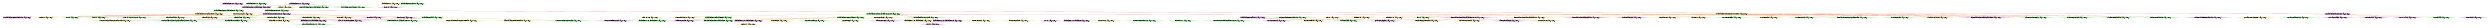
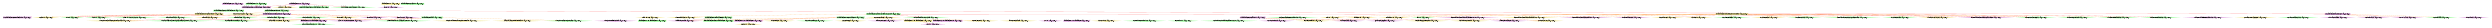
node "void Call.enqueue(Callback) | calls=2 0 | specs=-1)": fillcolor palegreen -> plum
